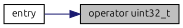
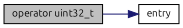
edge "entry" -> "operator uint32_t": reversed
